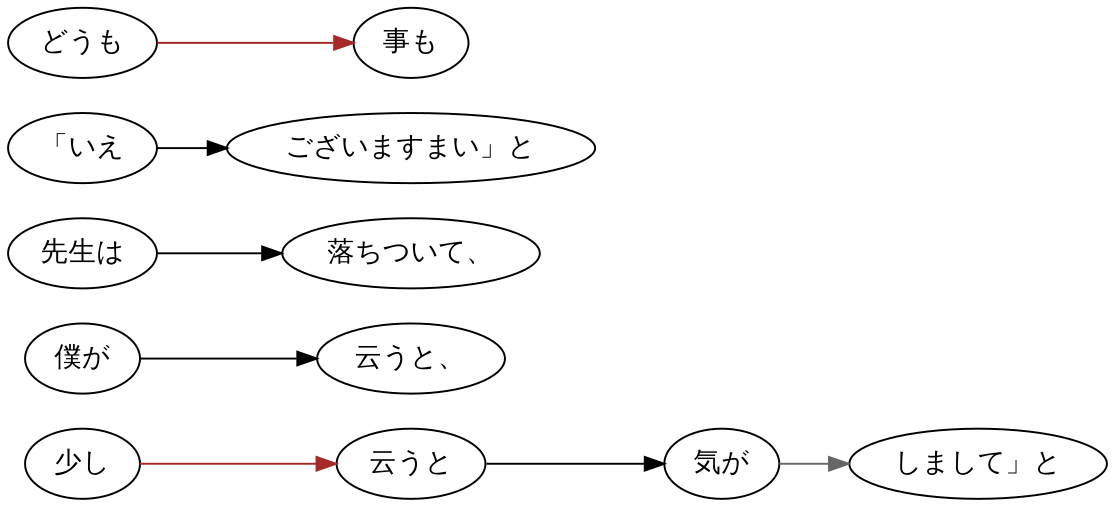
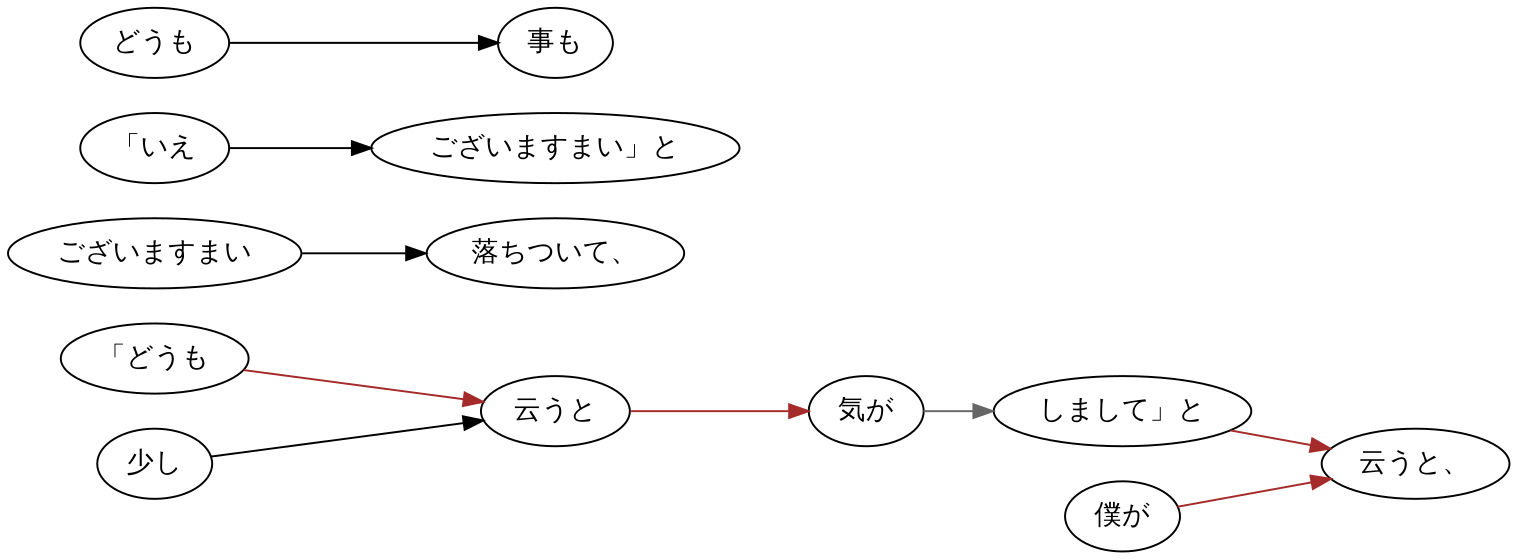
edge "どうも" -> "事も": color brown -> black
node "先生は": label "先生は" -> "ございますまい"
node "「どうも": added
edge "僕が" -> "云うと、": color black -> brown
edge "しまして」と" -> "云うと、": added
edge "少し" -> "云うと": color brown -> black
edge "云うと" -> "気が": color black -> brown
